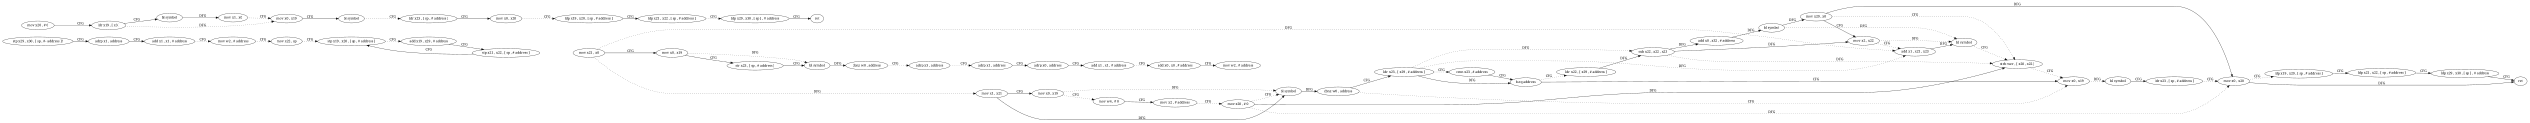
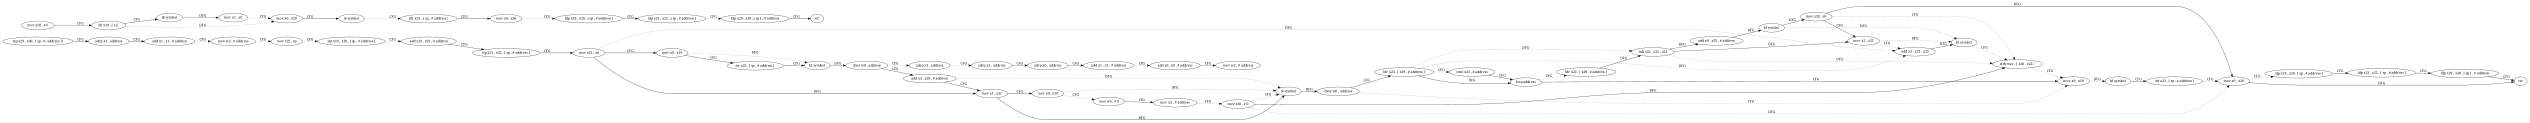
edge "stp x21 , x22 , [ sp , # address ]" -> "stp x19 , x20 , [ sp , # address ]": now "stp x21 , x22 , [ sp , # address ]" -> "mov x21 , x0"
node "add x3 , x29 , # address": added
edge "mov x21 , x0" -> "mov x1 , x21": style dotted -> solid
